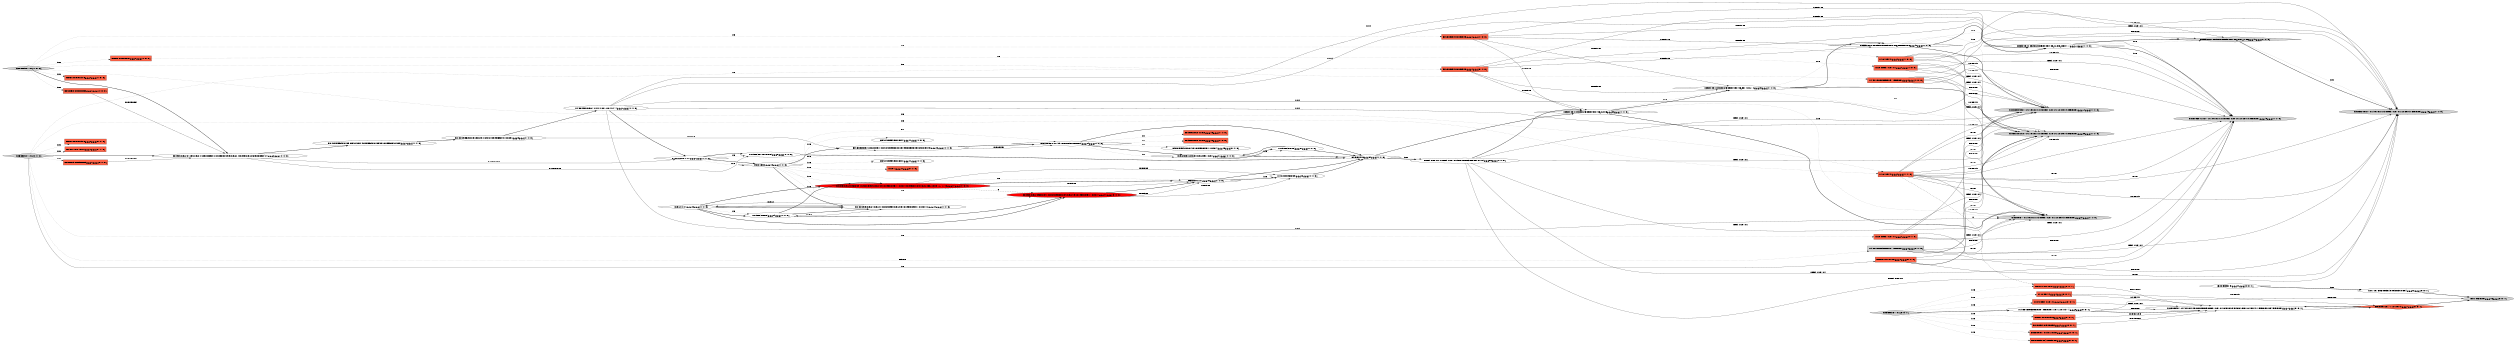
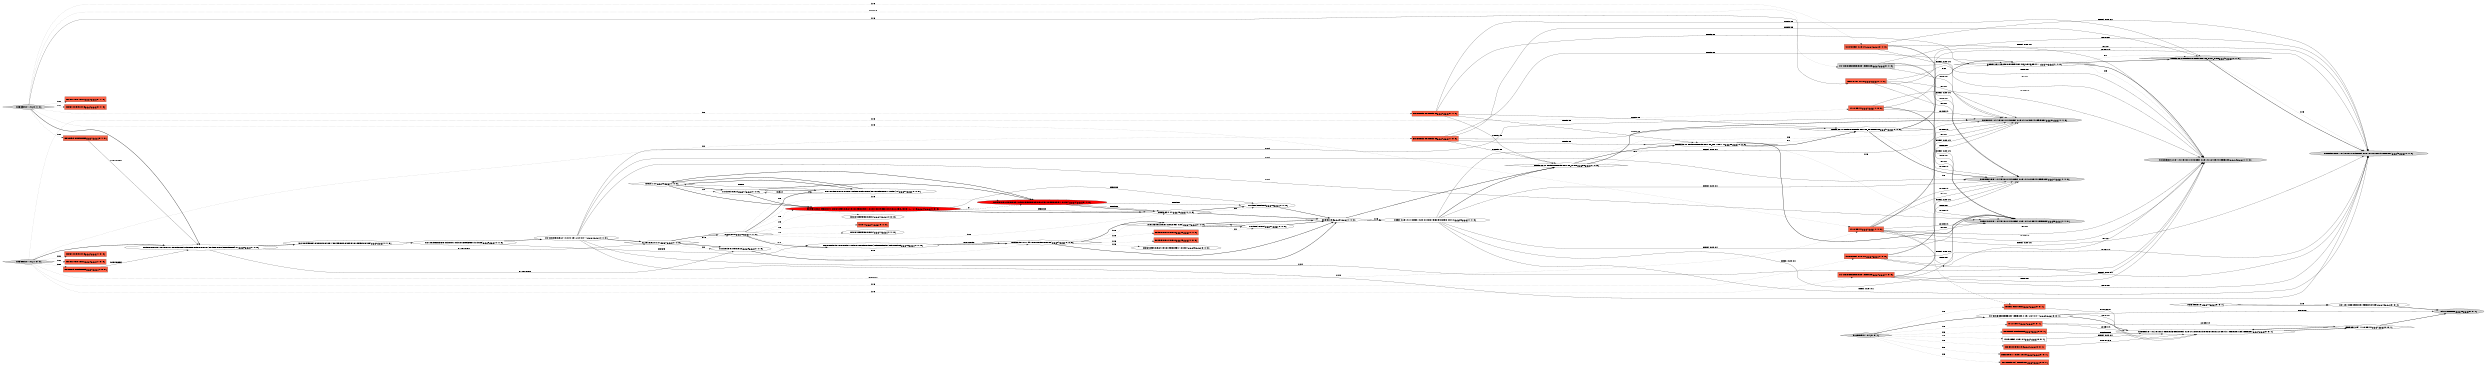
edge "boolean globalSearch@@@2@@@['1', '0', '0']" -> "String objectNameMask@@@2@@@['1', '0', '0']": now "findObjectsByMask['1', '0', '0']" -> "String objectNameMask@@@2@@@['1', '0', '0']"
edge "findObjectsByMask['1', '0', '0']" -> "int maxResults@@@2@@@['1', '1', '0']": label "true" -> "references"
node "String objectNameMask@@@2@@@['0', '0', '1']": fillcolor tomato -> white
node "references.size() >= maxResults@@@7@@@['0', '0', '1']": fillcolor tomato -> white
